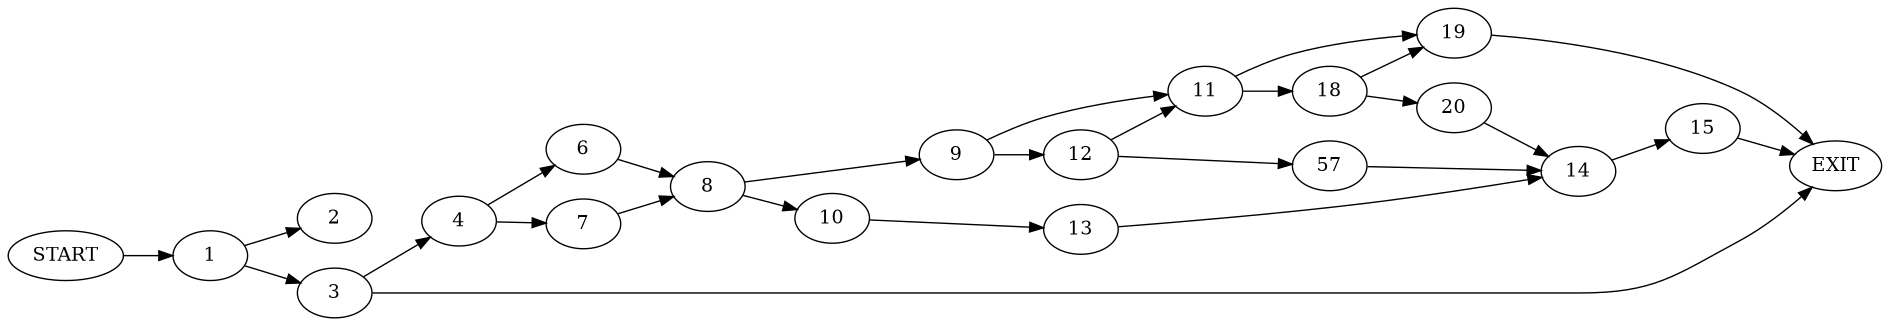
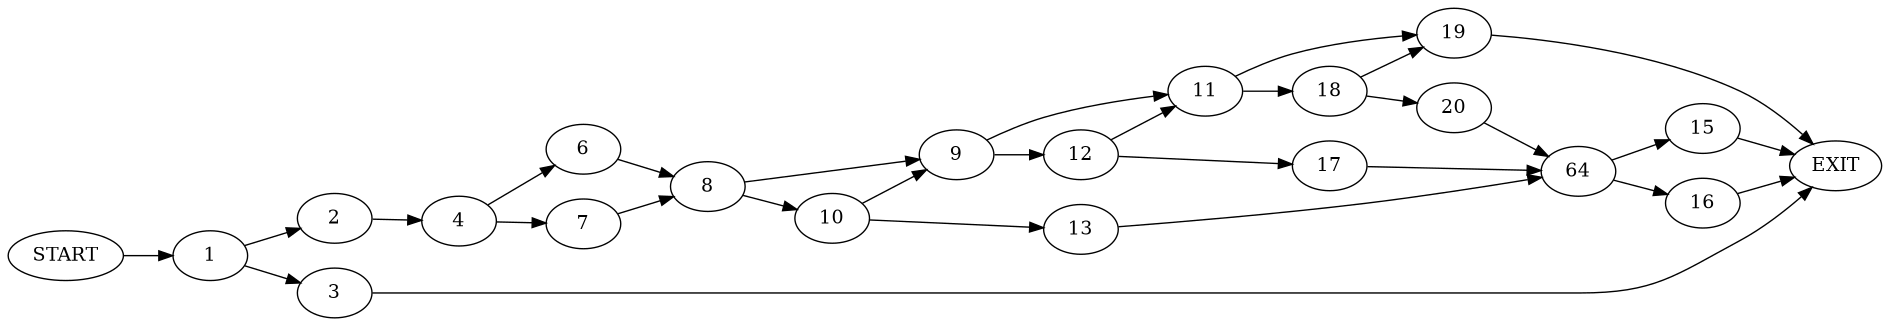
node "57": label "57" -> "17"
node "14": label "14" -> "64"
edge "10" -> "9": added
node "16": added
edge "3" -> "4": now "2" -> "4"
